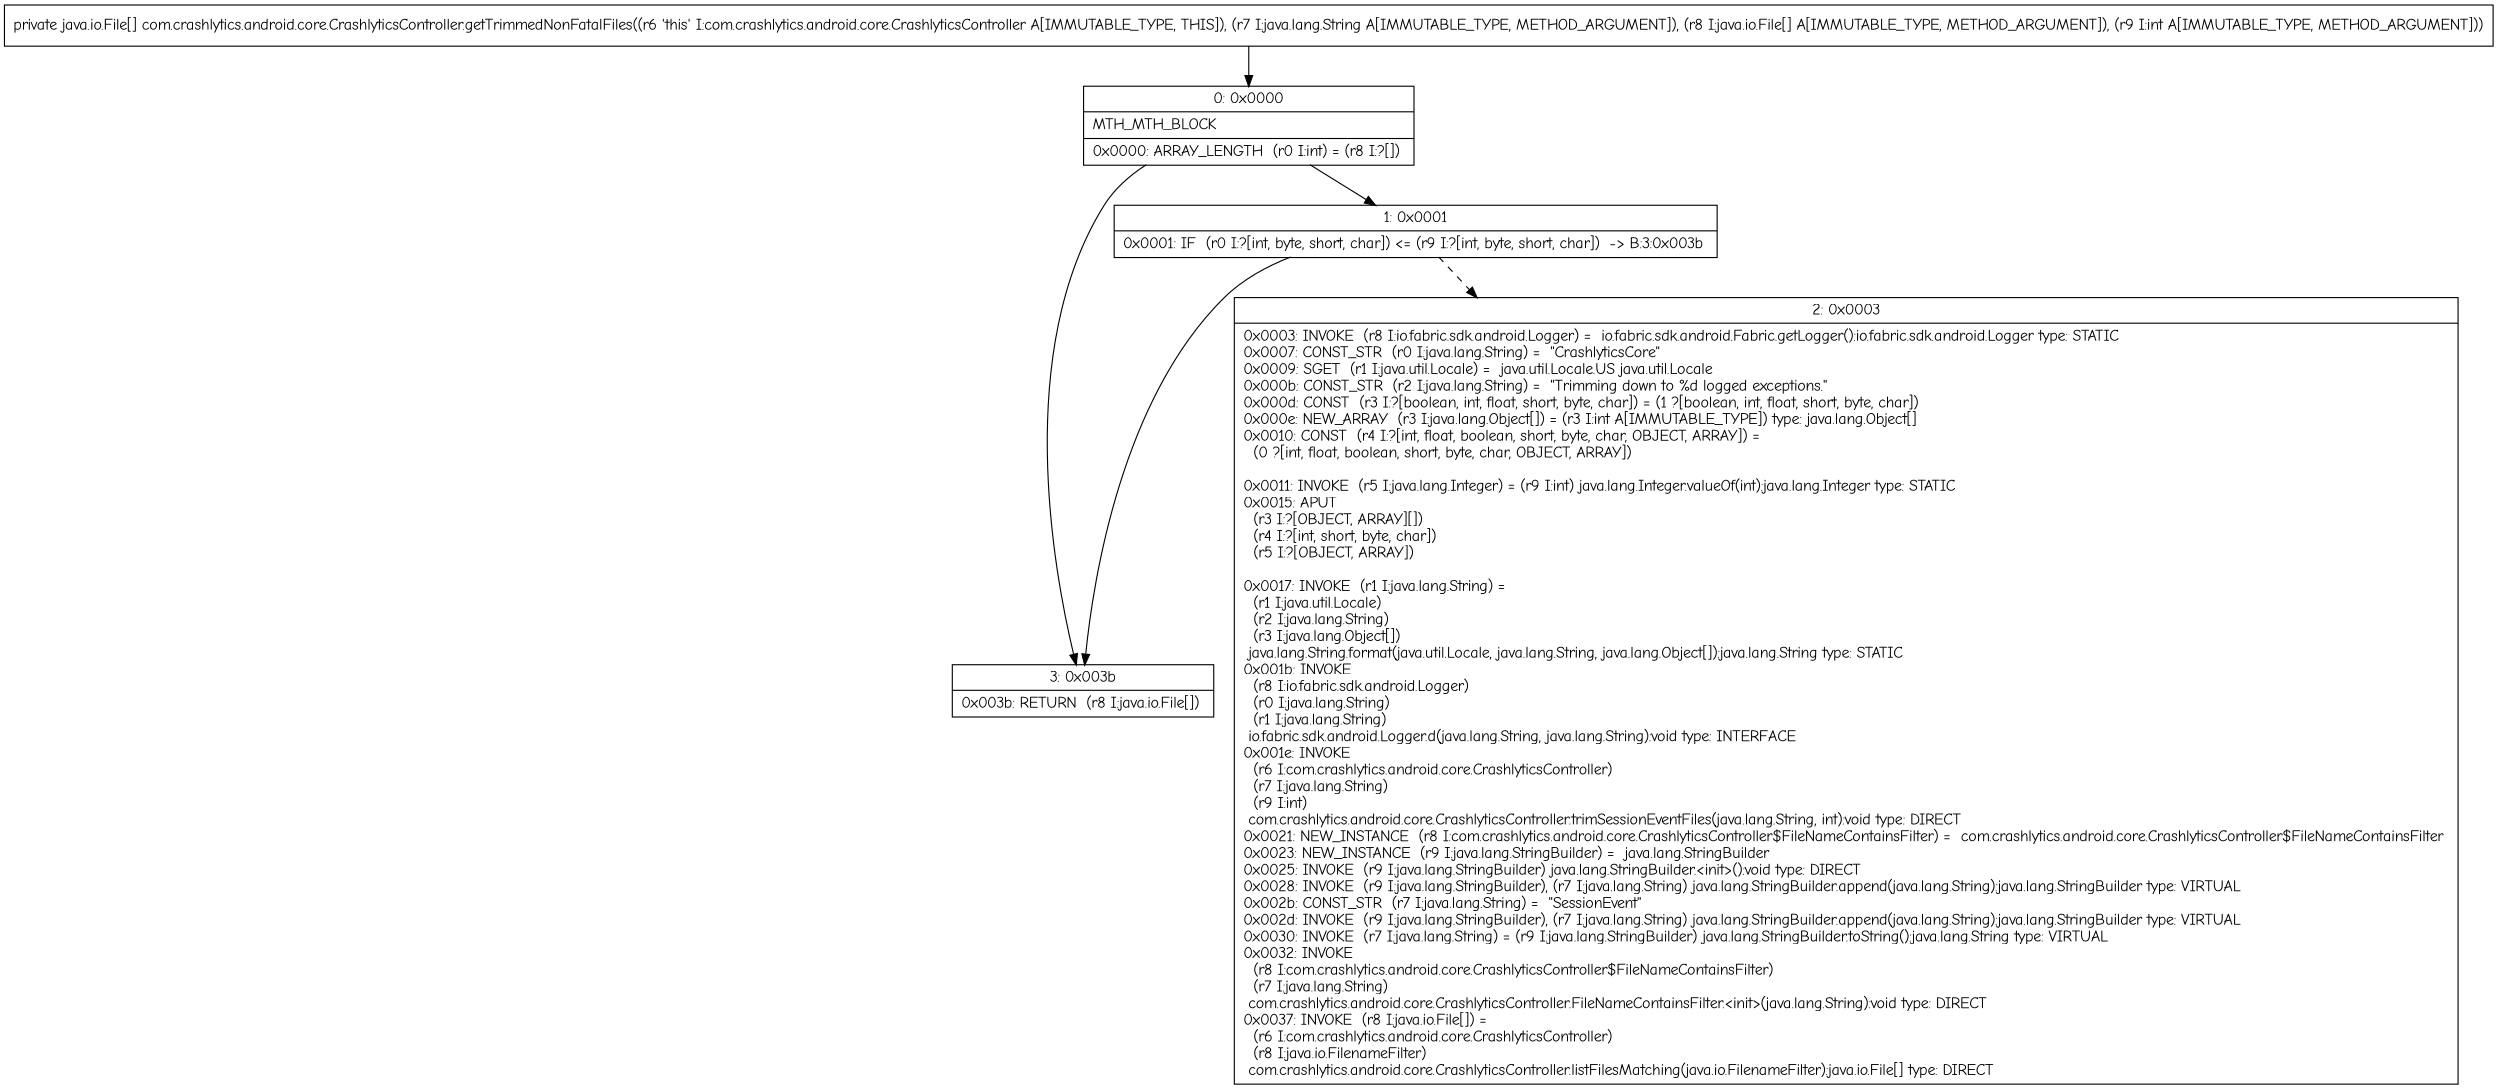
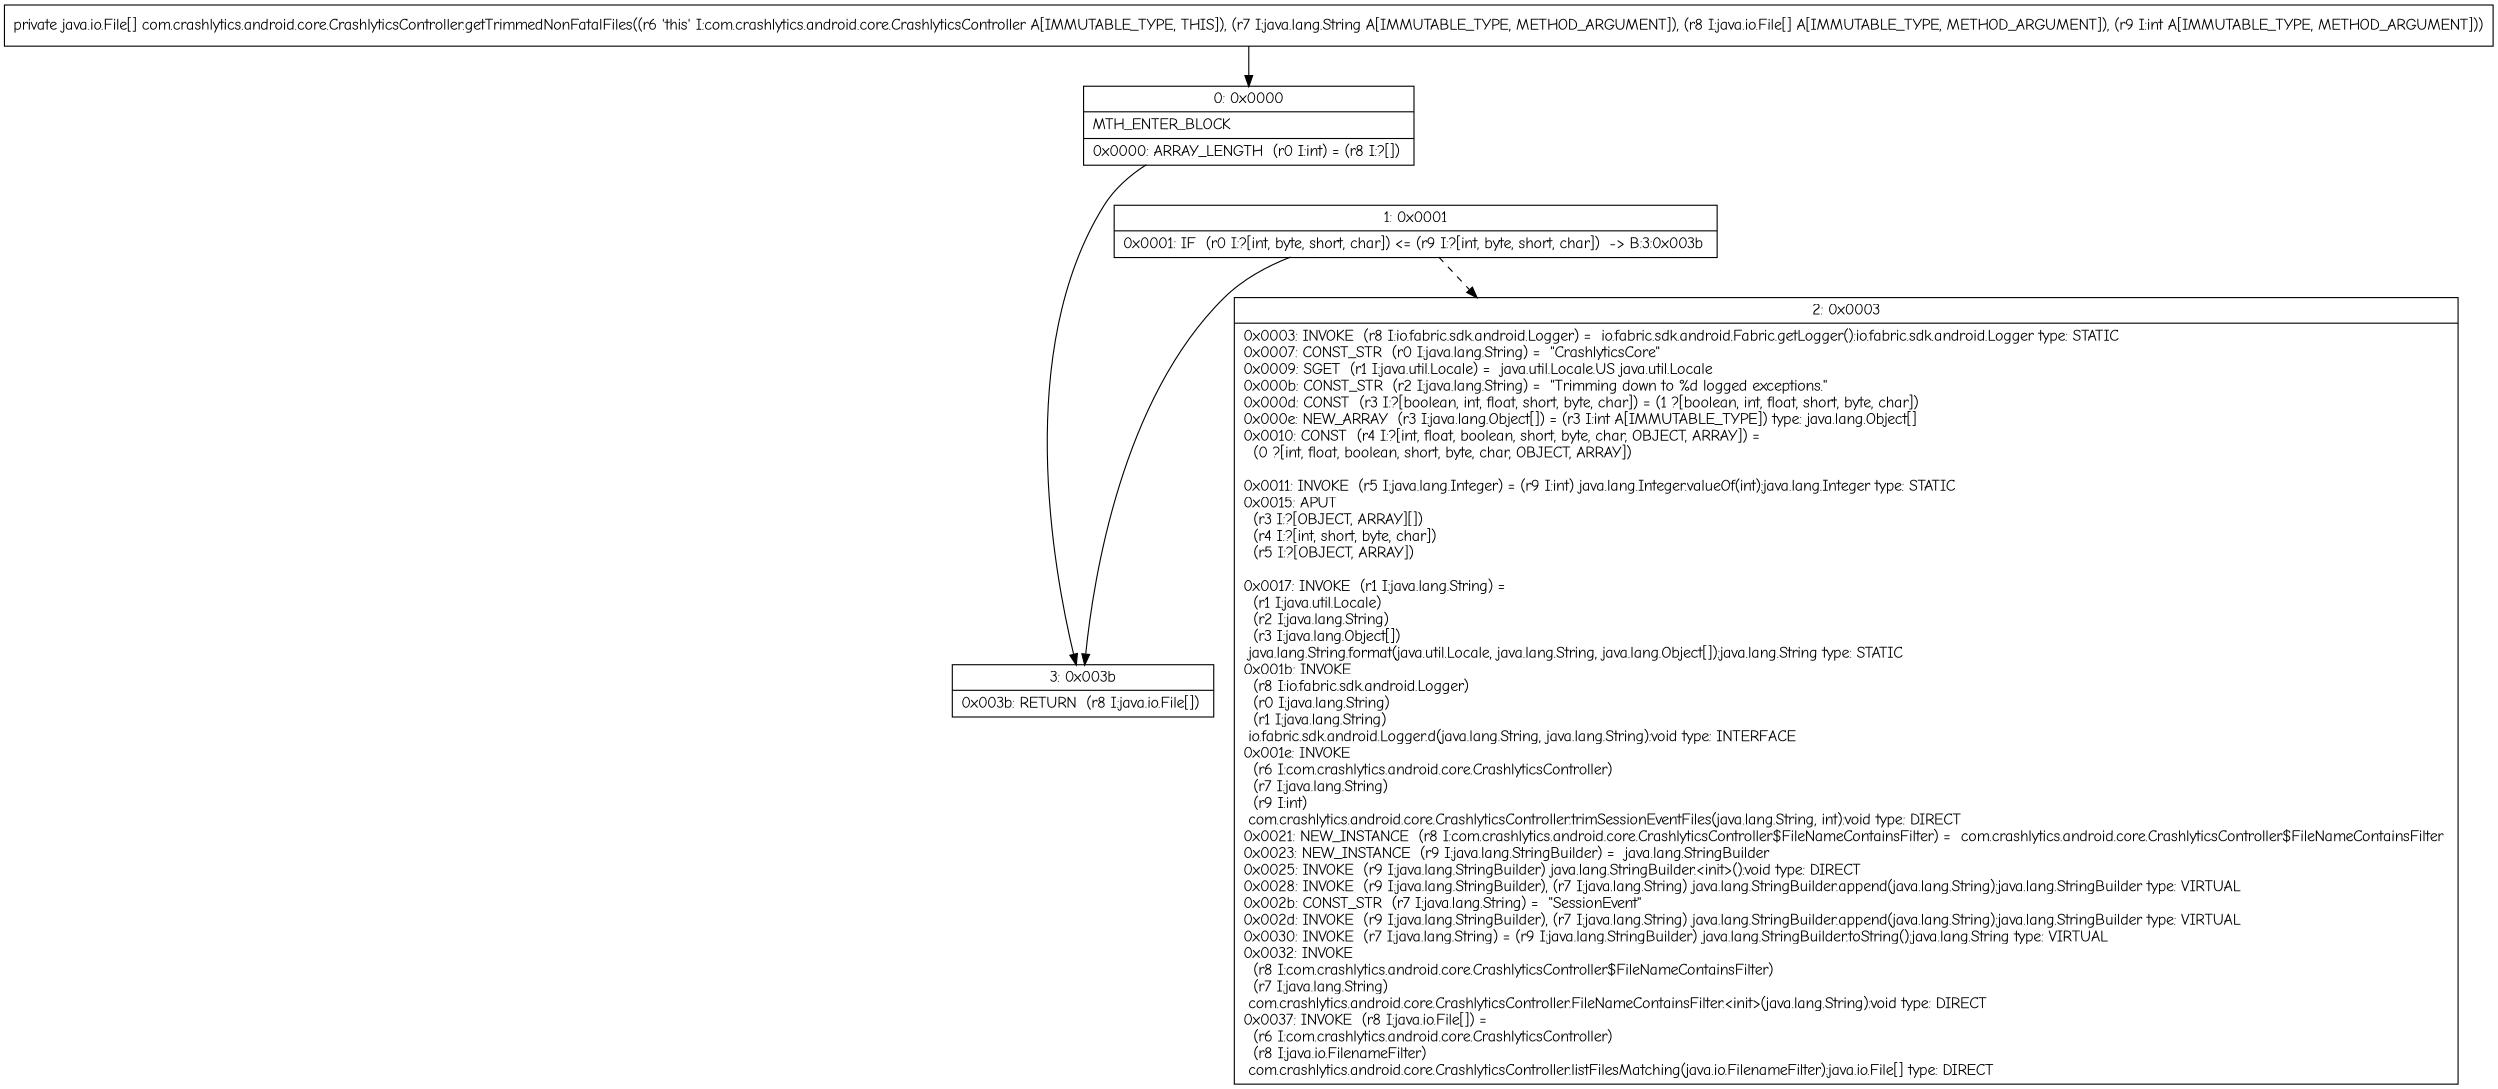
node "0: 0x0000": text "MTH_MTH_BLOCK" -> "MTH_ENTER_BLOCK"
edge "0: 0x0000" -> "1: 0x0001": removed
